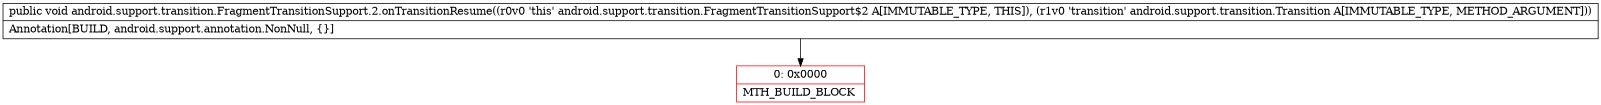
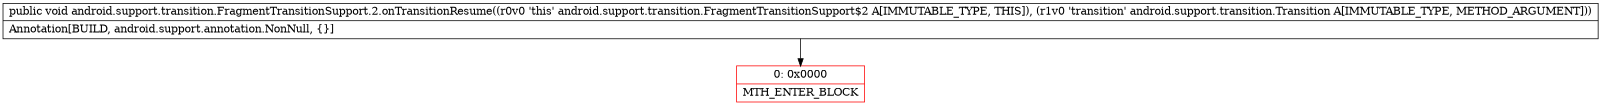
node "0: 0x0000": text "MTH_BUILD_BLOCK" -> "MTH_ENTER_BLOCK"
